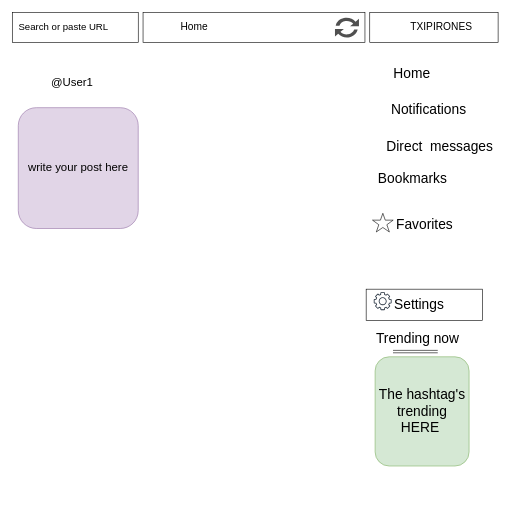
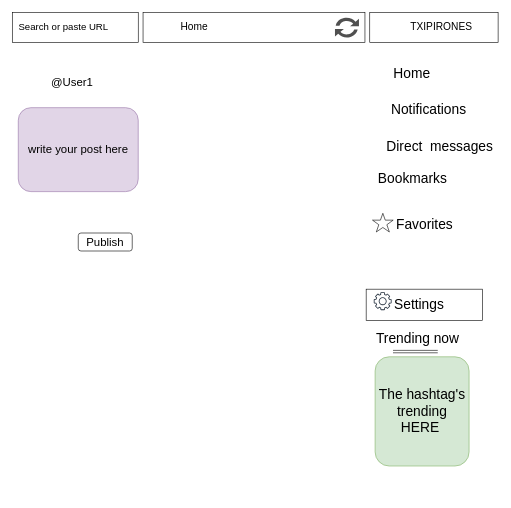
node "write your post here": size 120x121 -> 120x84
node "Publish": added
